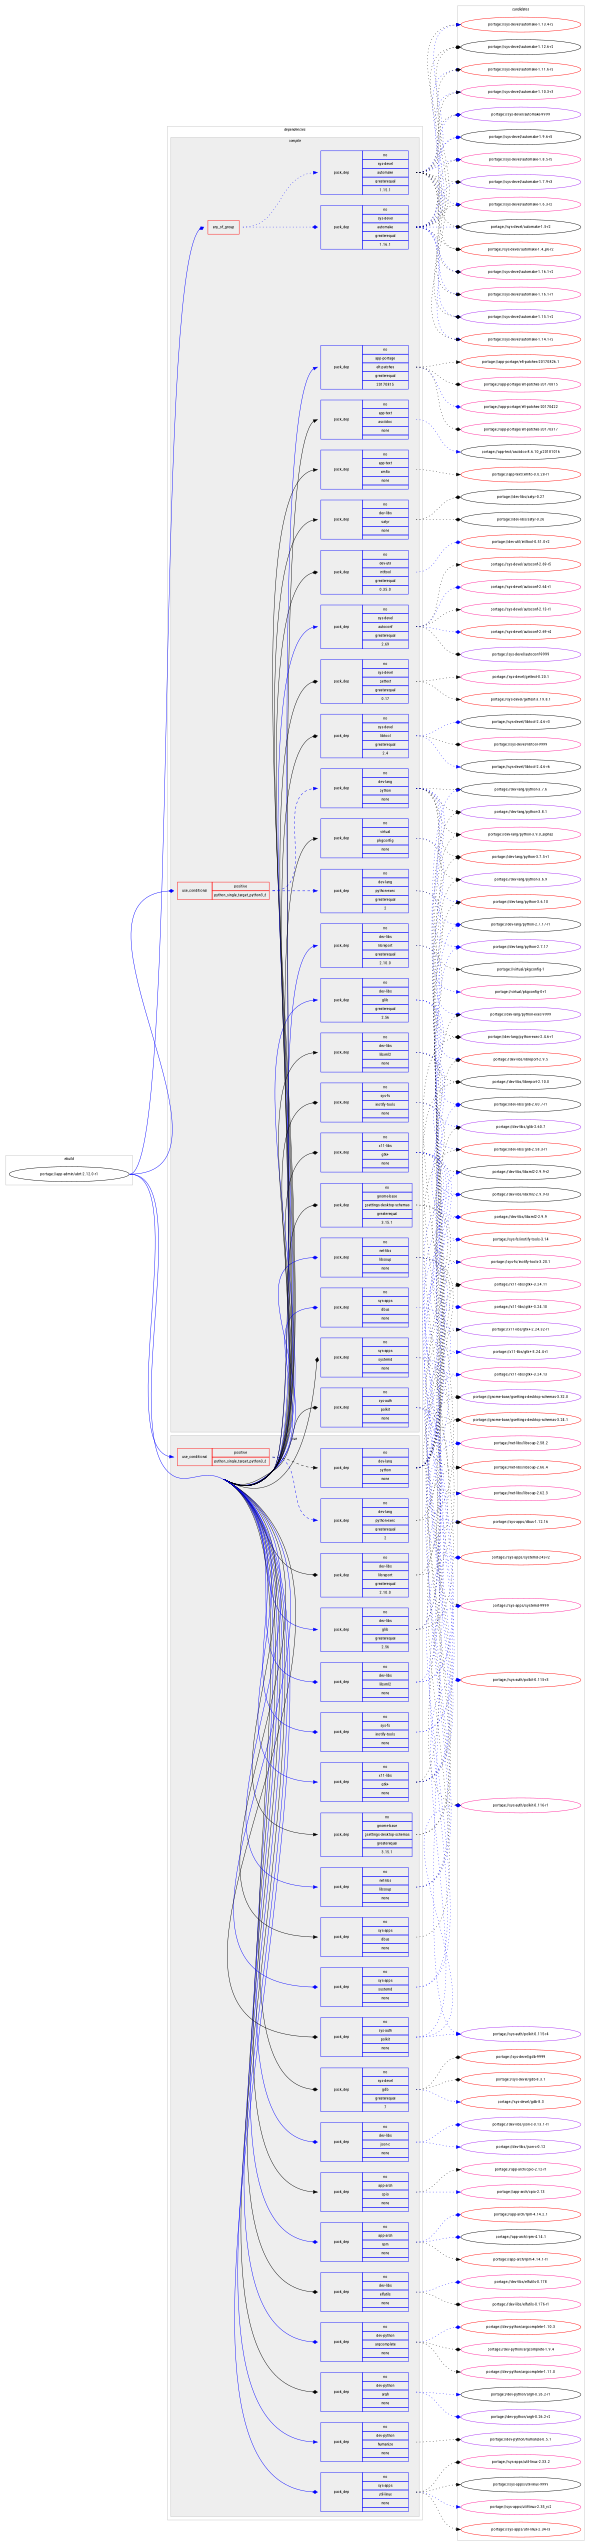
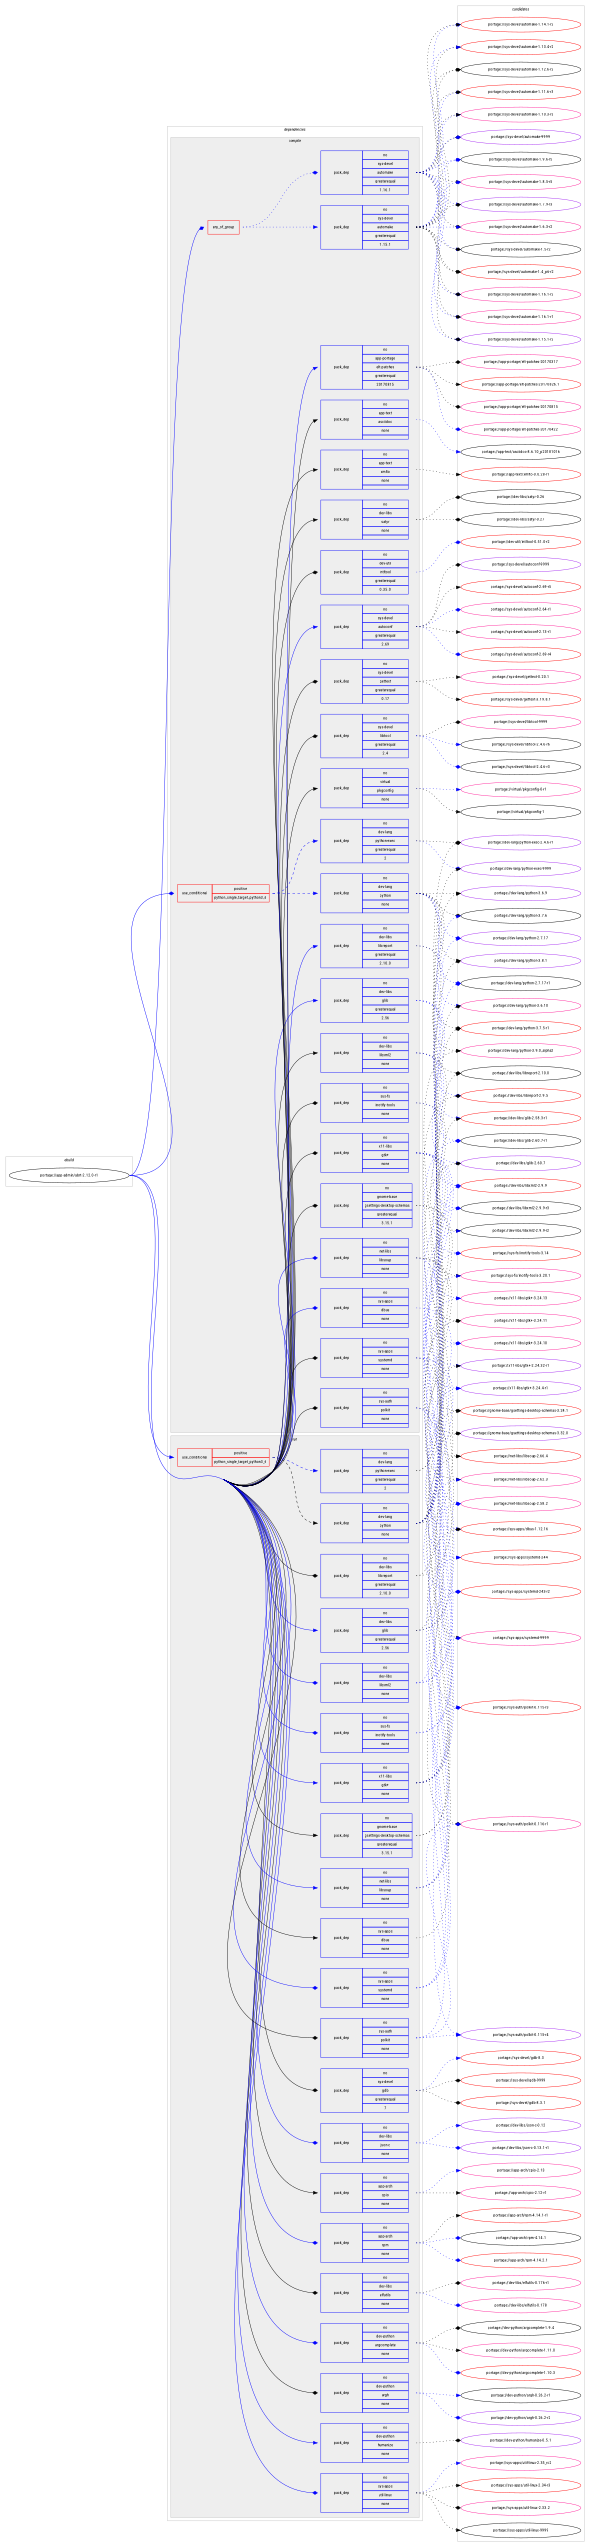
node "portage://dev-lang/python-3.6.10": color red -> deeppink
node "portage://sys-apps/systemd-244": added
node "portage://dev-python/argcomplete-1.9.4": color deeppink -> black
